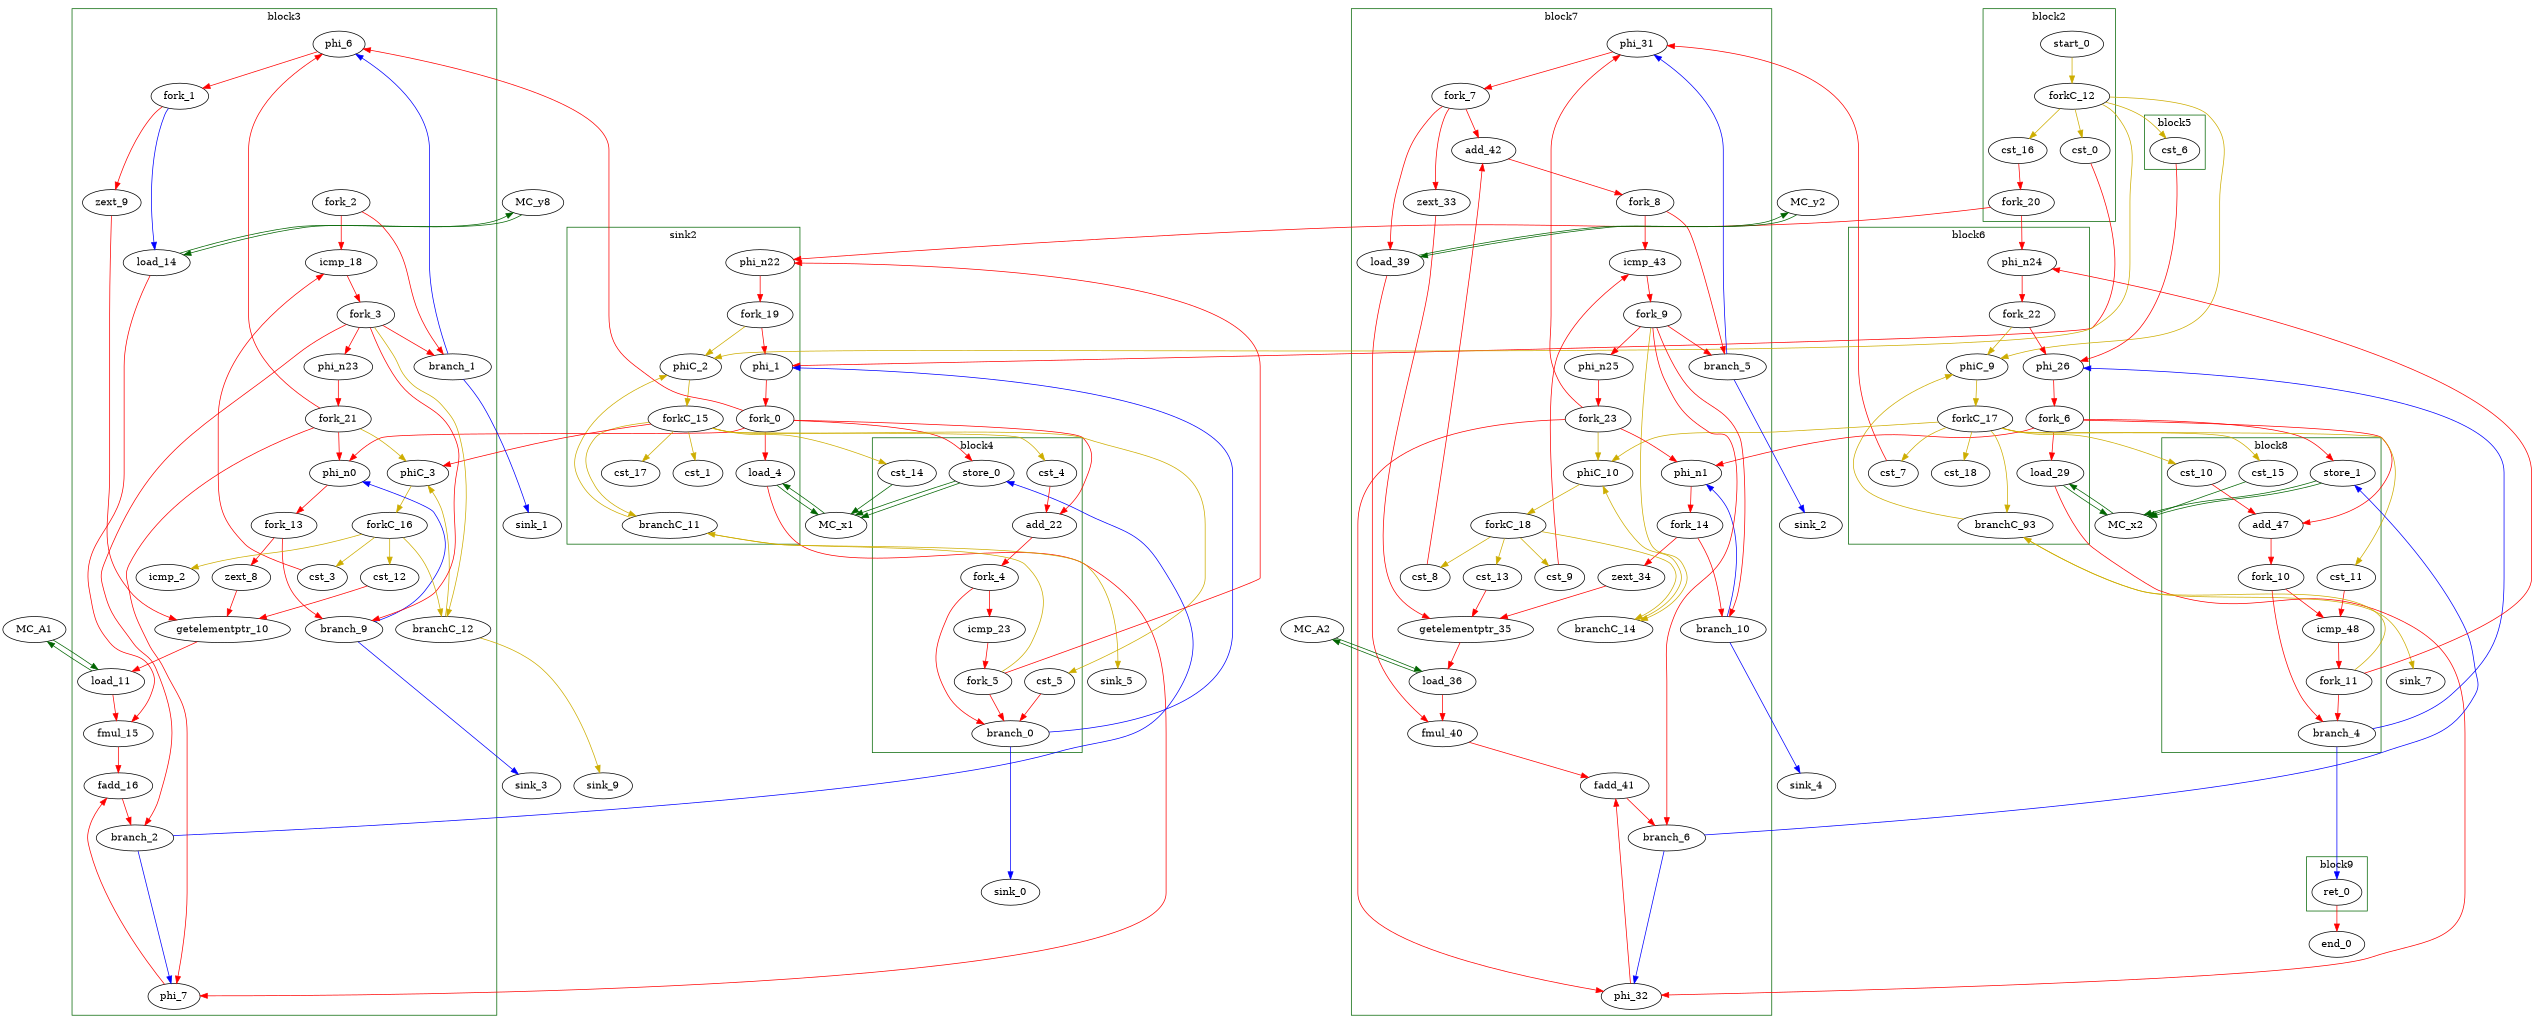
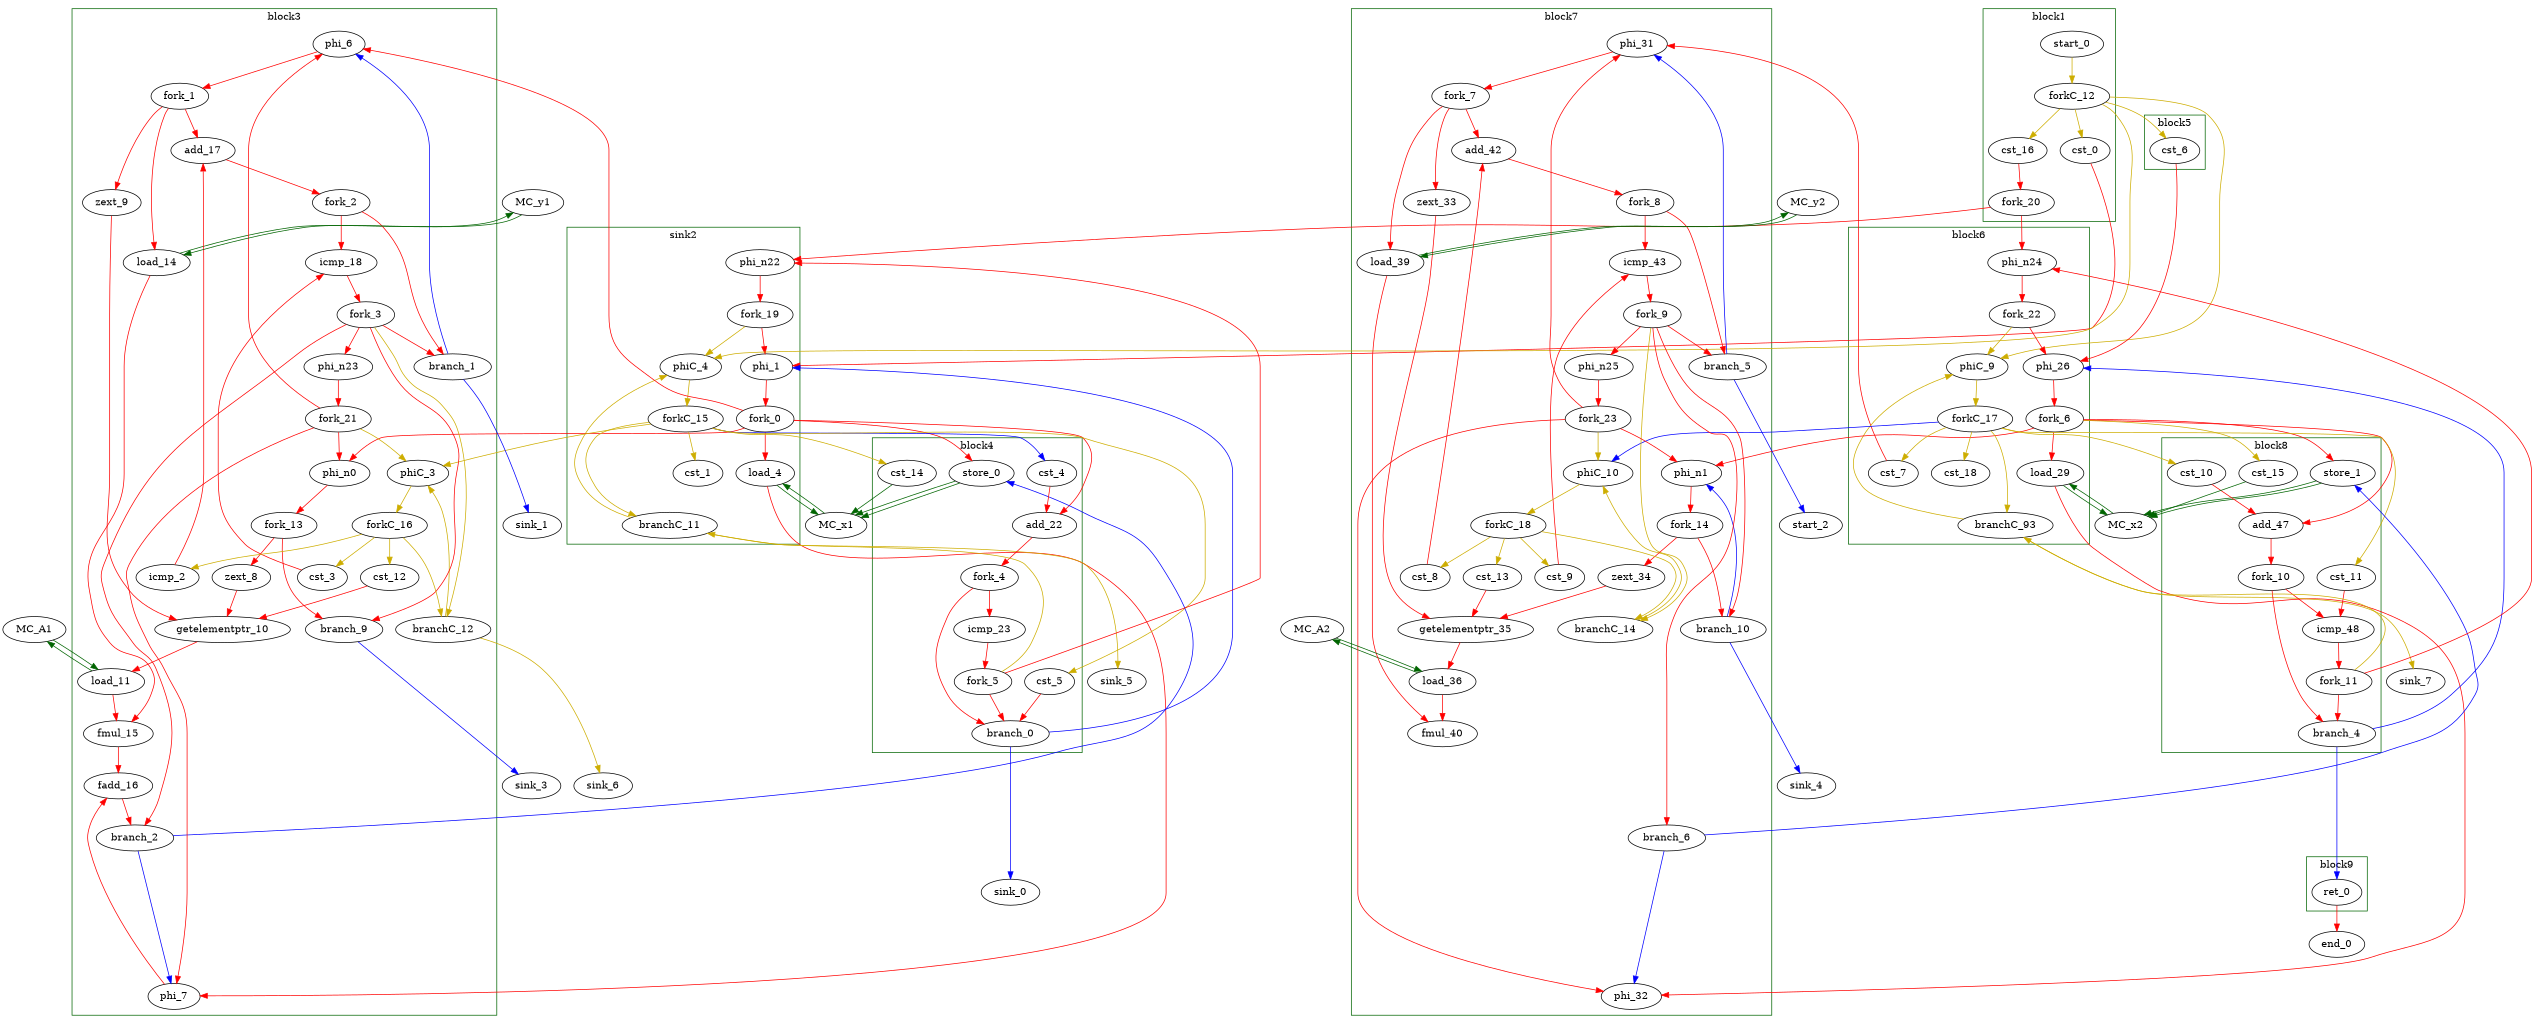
cluster "block2": label "block2" -> "block1"
node "add_17": added
edge "fork_1" -> "load_14": color blue -> red
node "MC_y8": label "MC_y8" -> "MC_y1"
node "phiC_2": label "phiC_2" -> "phiC_4"
edge "forkC_17" -> "phiC_10": color gold3 -> blue
edge "forkC_15" -> "cst_4": color gold3 -> blue
edge "forkC_17" -> "cst_15": now "fork_6" -> "cst_15"
edge "forkC_15" -> "phiC_3": color red -> gold3
node "cst_17": removed
node "sink_2": label "sink_2" -> "start_2"
edge "branch_9" -> "phi_n0": removed
node "sink_9": label "sink_9" -> "sink_6"
node "fadd_41": removed
